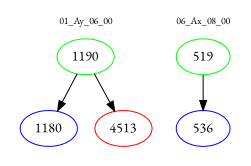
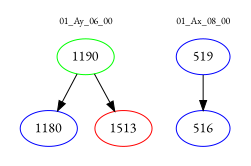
cluster "06_Ax_08_00": label "06_Ax_08_00" -> "01_Ax_08_00"
node "519": color green -> blue
node "4513": label "4513" -> "1513"
node "536": label "536" -> "516"
